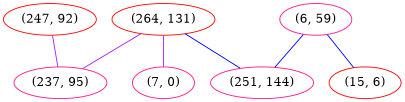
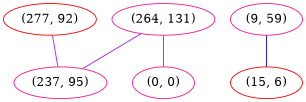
node "(247, 92)": label "(247, 92)" -> "(277, 92)"
node "(264, 131)": color red -> deeppink
node "(6, 59)": label "(6, 59)" -> "(9, 59)"
node "(7, 0)": label "(7, 0)" -> "(0, 0)"
node "(251, 144)": removed
